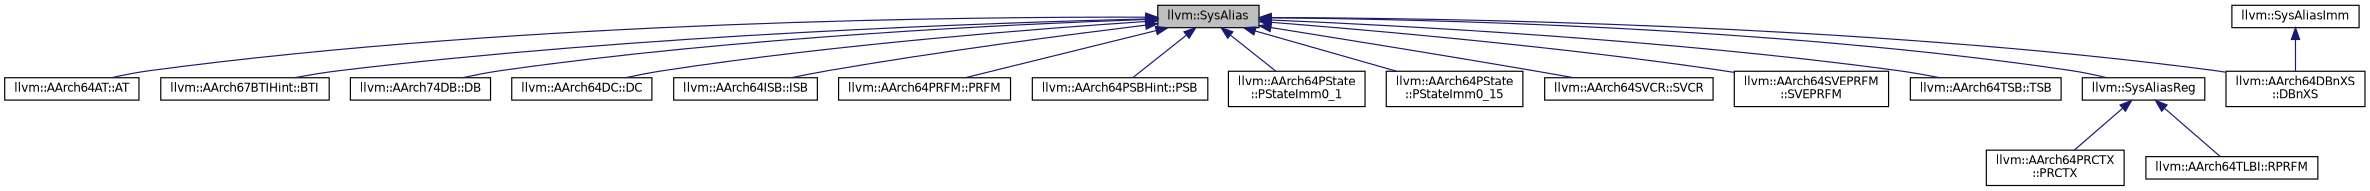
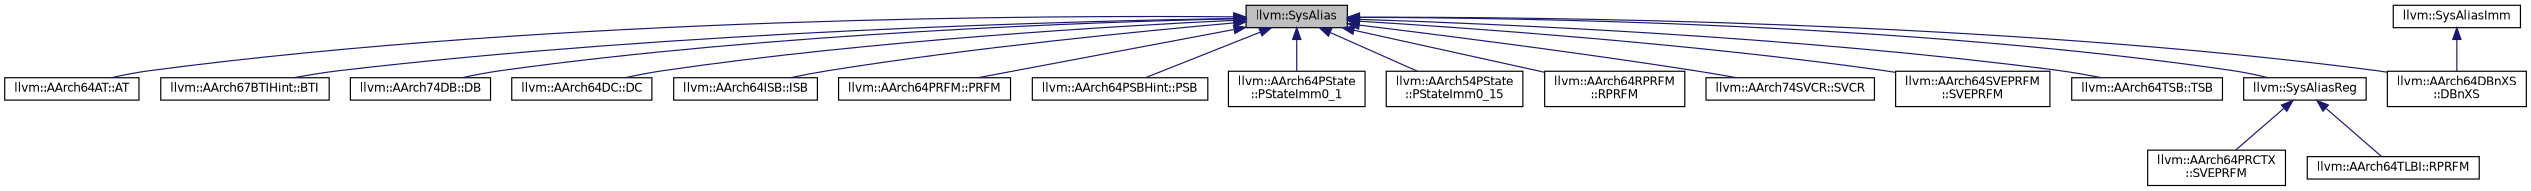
node "llvm::AArch64PState ::PStateImm0_15": label "llvm::AArch64PState ::PStateImm0_15" -> "llvm::AArch54PState ::PStateImm0_15"
node "llvm::AArch64RPRFM ::RPRFM": added
node "llvm::AArch64SVCR::SVCR": label "llvm::AArch64SVCR::SVCR" -> "llvm::AArch74SVCR::SVCR"
node "llvm::AArch64PRCTX ::PRCTX": label "llvm::AArch64PRCTX ::PRCTX" -> "llvm::AArch64PRCTX ::SVEPRFM"
